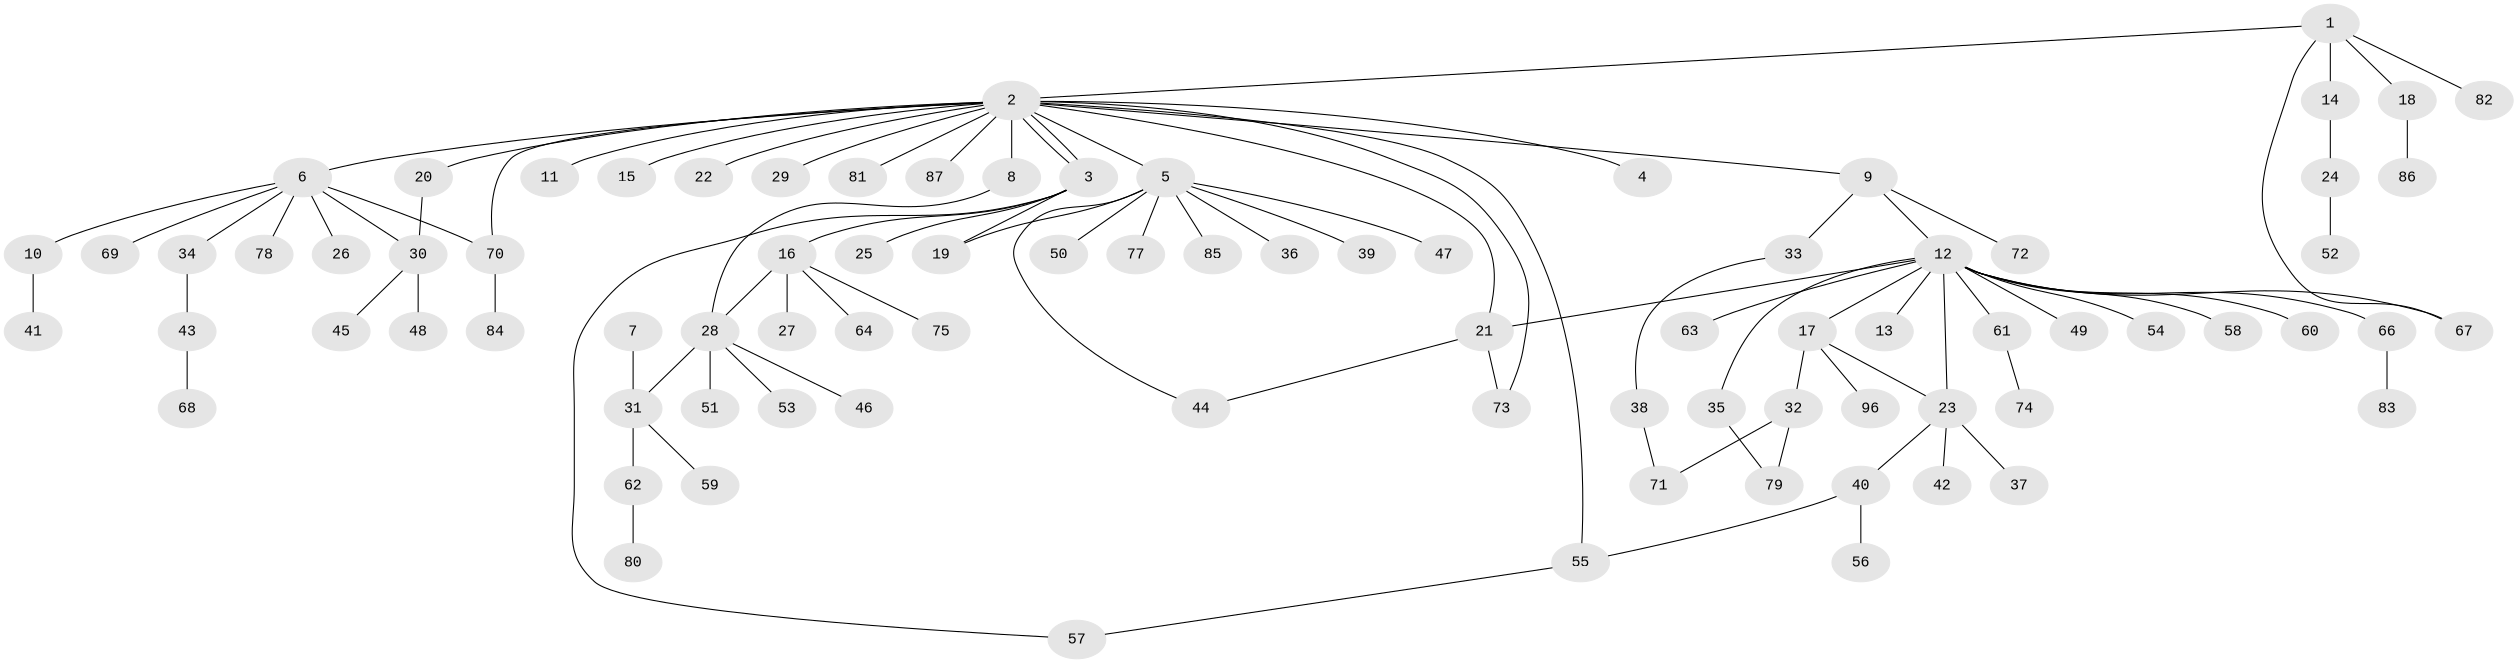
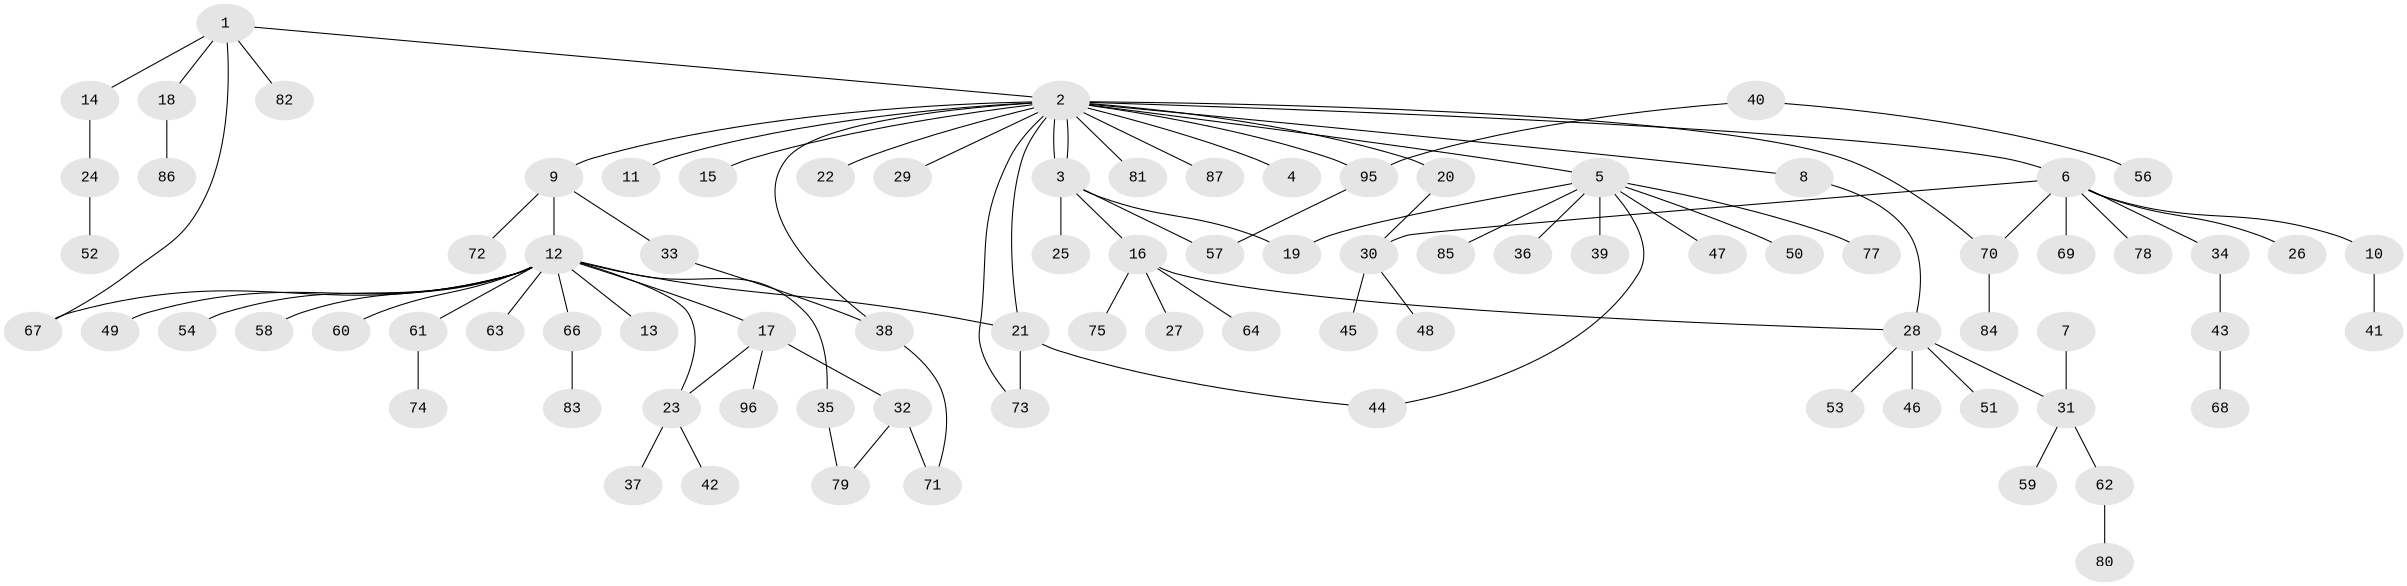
edge "2" -- "38": added
edge "23" -- "40": removed
node "55": label "55" -> "95"
